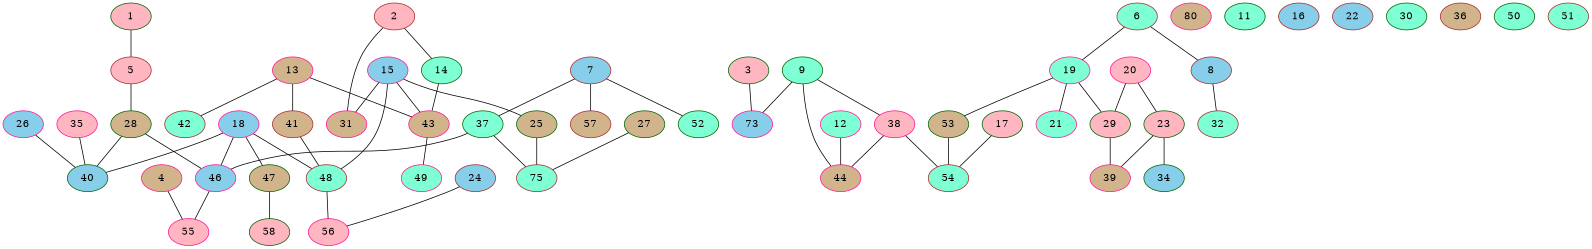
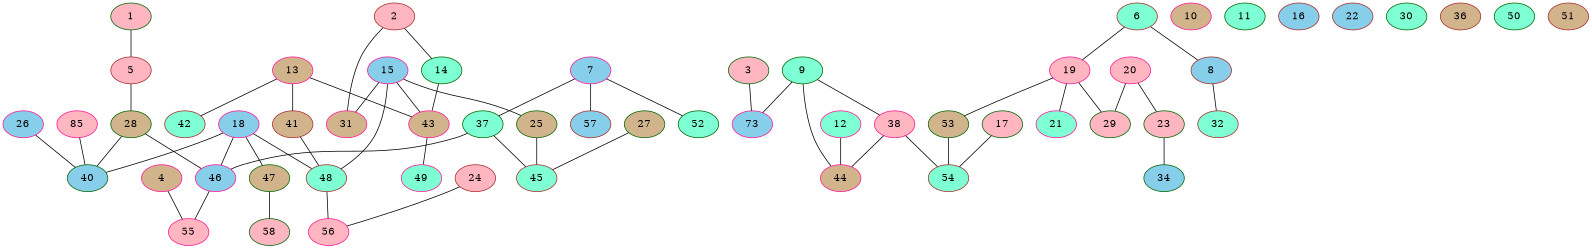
node "80": label "80" -> "10"
node "51": fillcolor aquamarine -> tan
node "7": color brown -> deeppink
node "19": fillcolor aquamarine -> lightpink
node "35": label "35" -> "85"
node "57": fillcolor tan -> skyblue
node "24": fillcolor skyblue -> lightpink
node "75": label "75" -> "45"
node "39": removed
